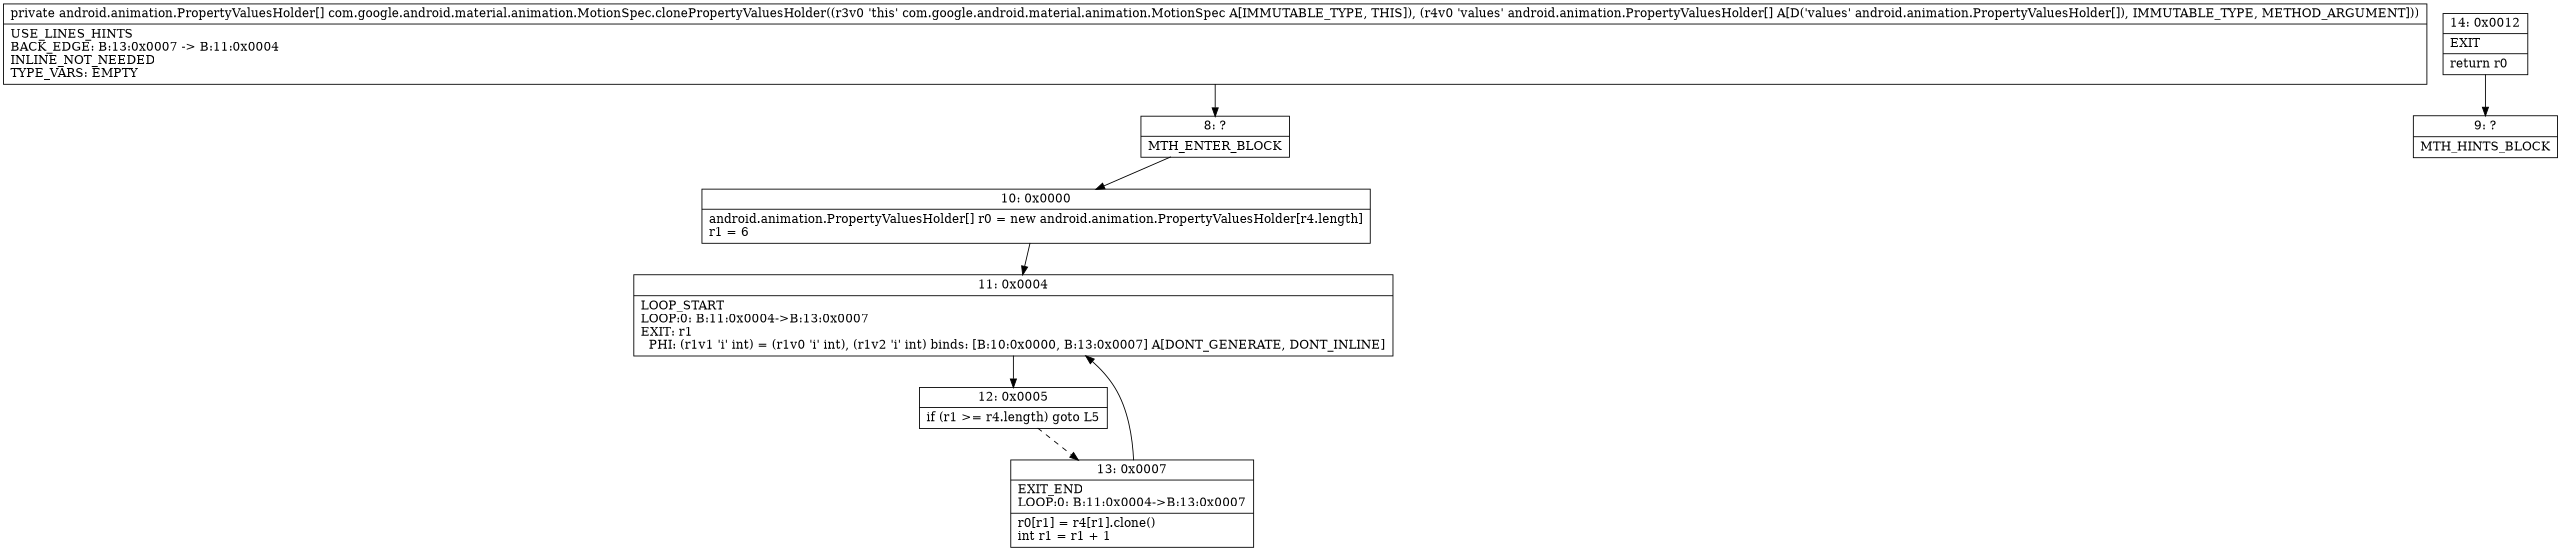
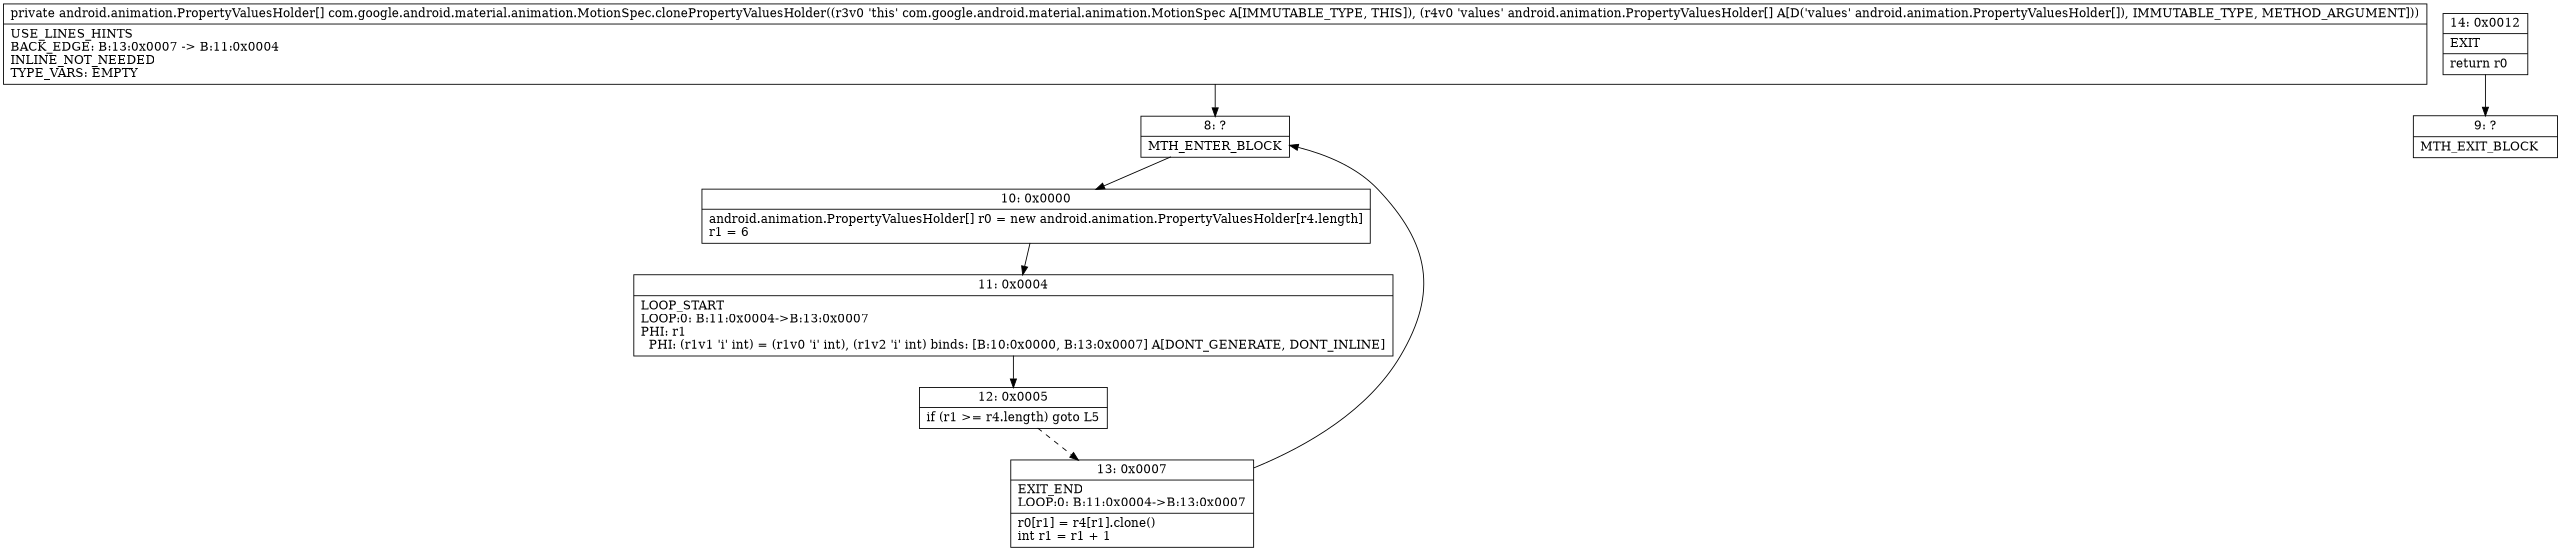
node "9: ?": text "MTH_HINTS_BLOCK" -> "MTH_EXIT_BLOCK"
node "11: 0x0004": text "EXIT: r1" -> "PHI: r1"
edge "13: 0x0007" -> "11: 0x0004": now "13: 0x0007" -> "8: ?"
